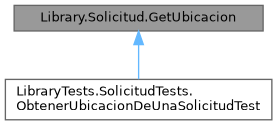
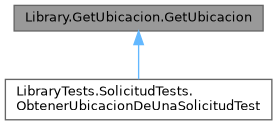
node "Library.Solicitud.GetUbicacion": label "Library.Solicitud.GetUbicacion" -> "Library.GetUbicacion.GetUbicacion"
